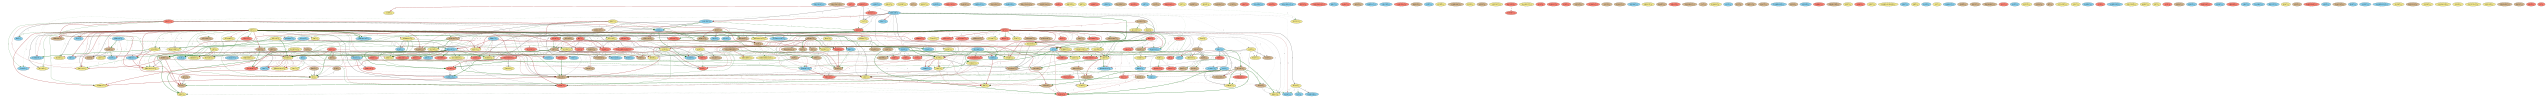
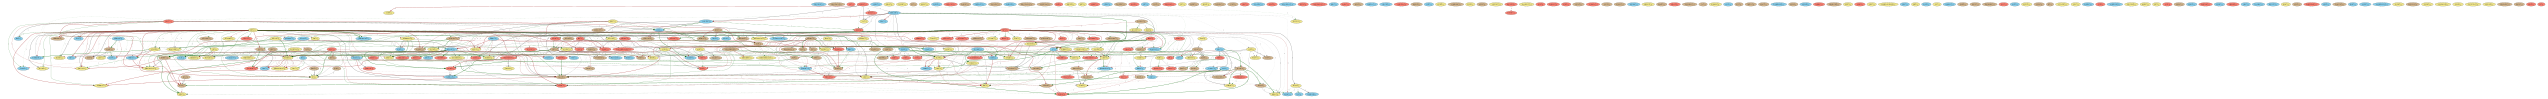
edge "chicago(1)" -> "adjustment(1)": now "chicago(1)" -> "see(2)"
